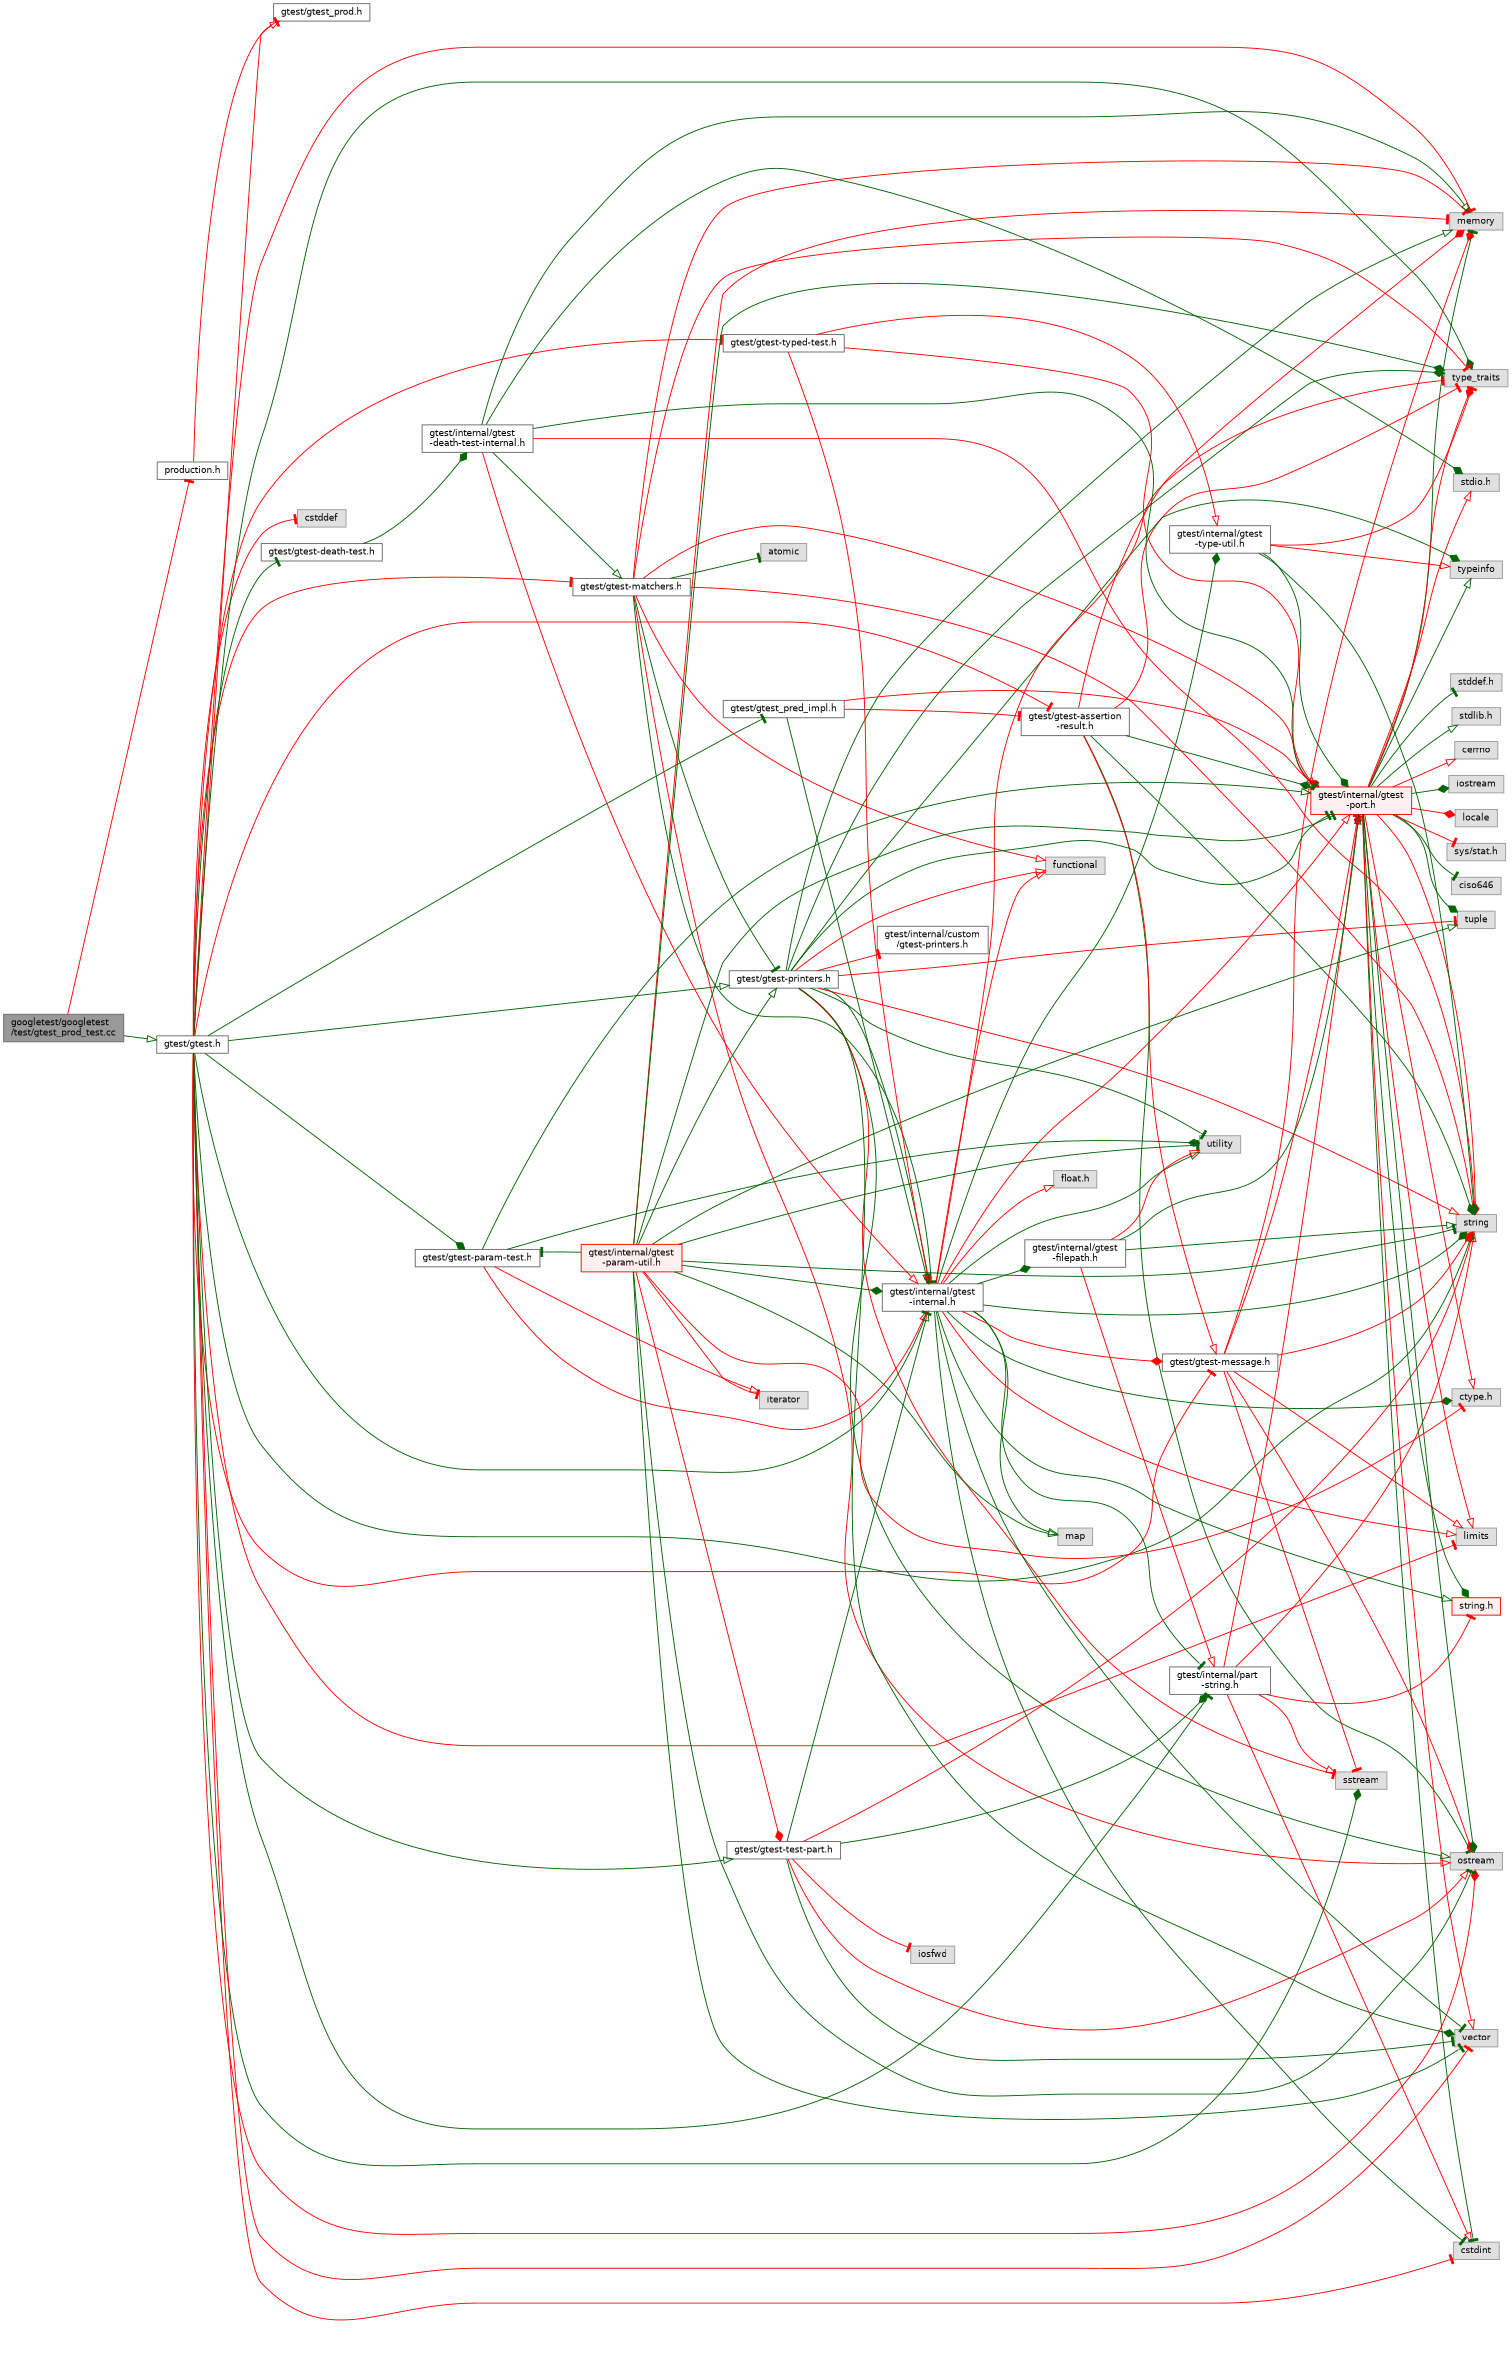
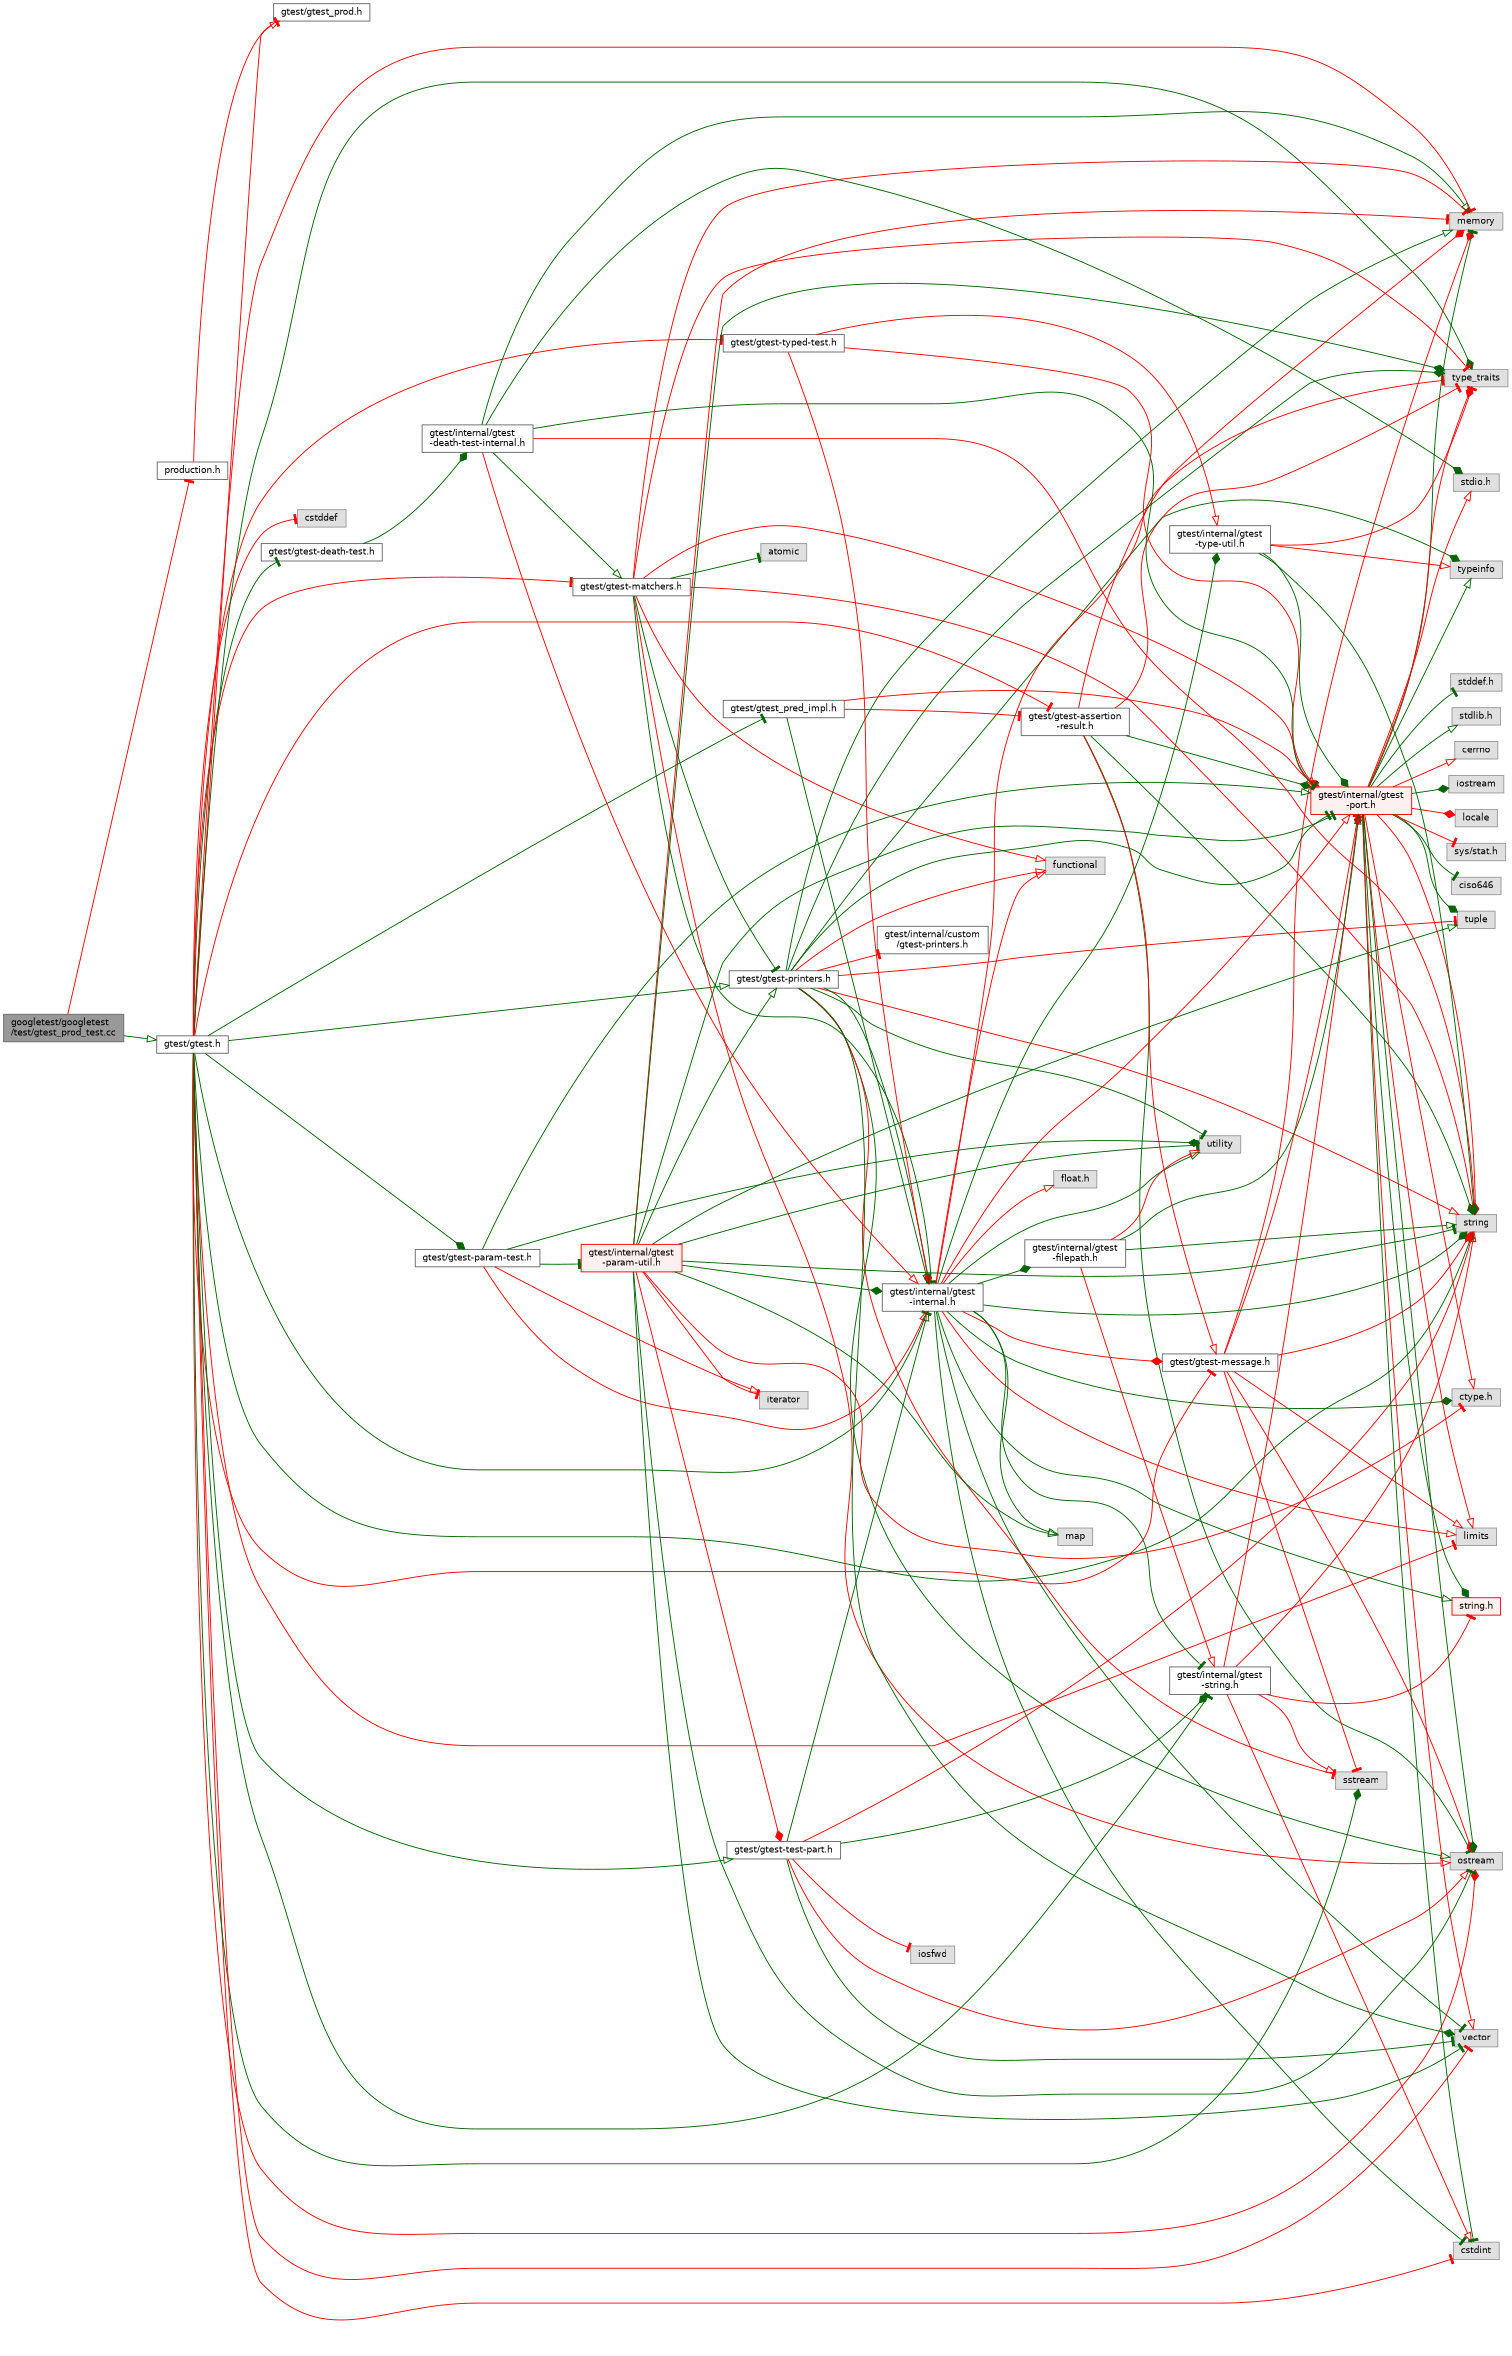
edge "gtest/internal/gtest -param-util.h" -> "gtest/gtest-param-test.h": reversed
node "gtest/internal/part -string.h": label "gtest/internal/part -string.h" -> "gtest/internal/gtest -string.h"
